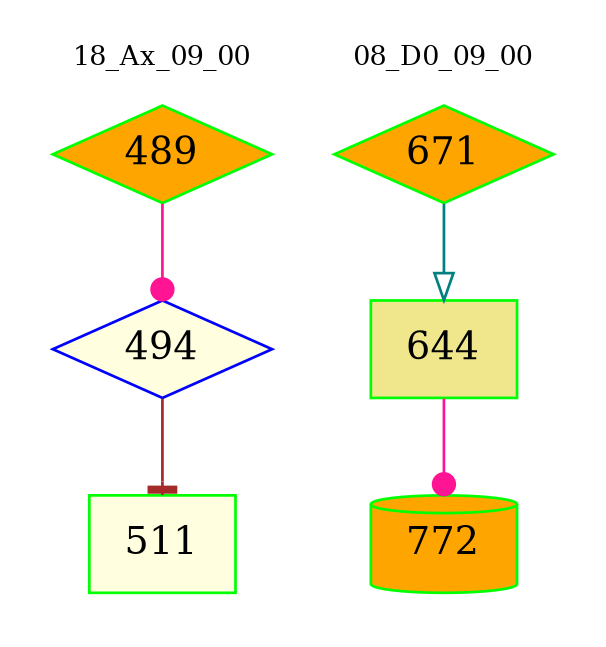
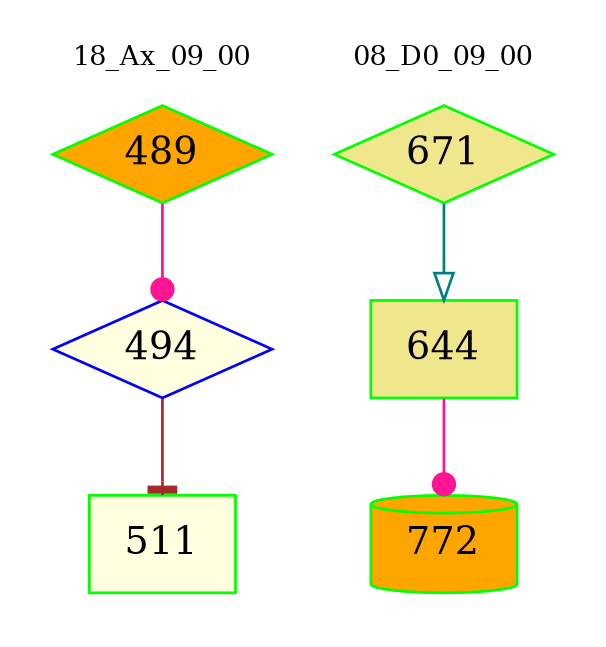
node "671": fillcolor orange -> khaki
